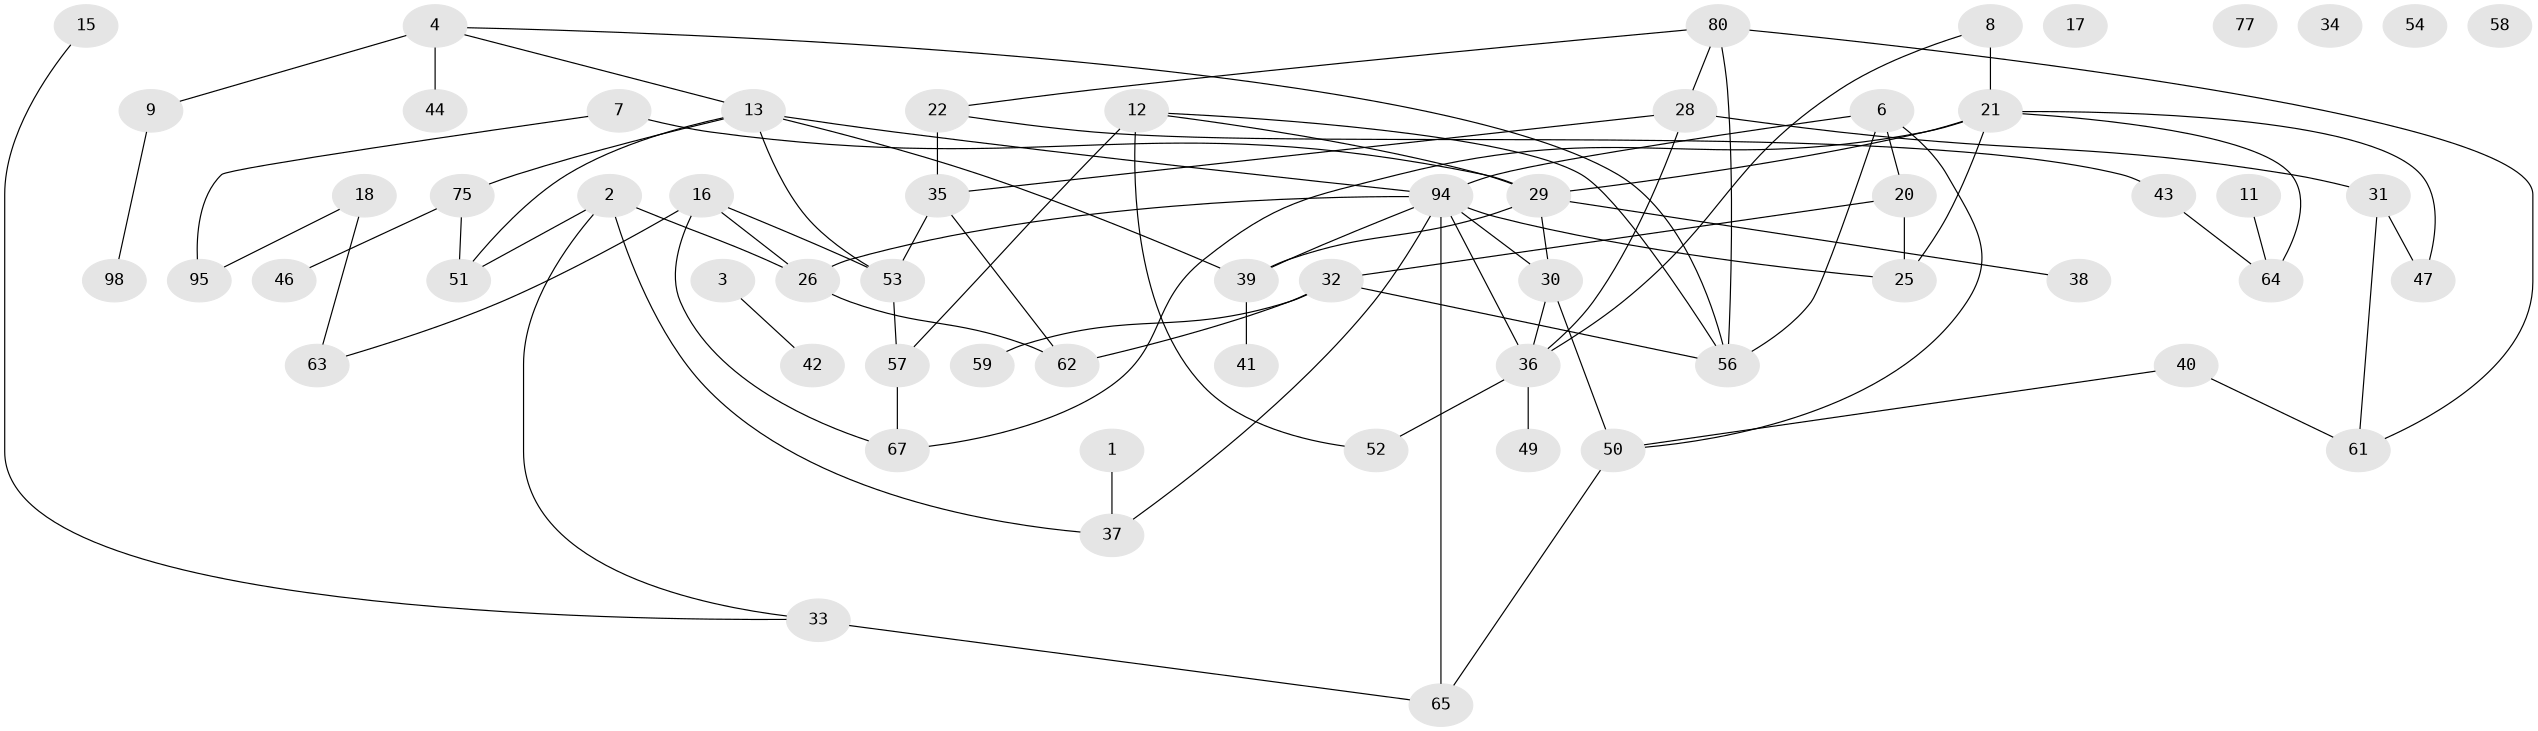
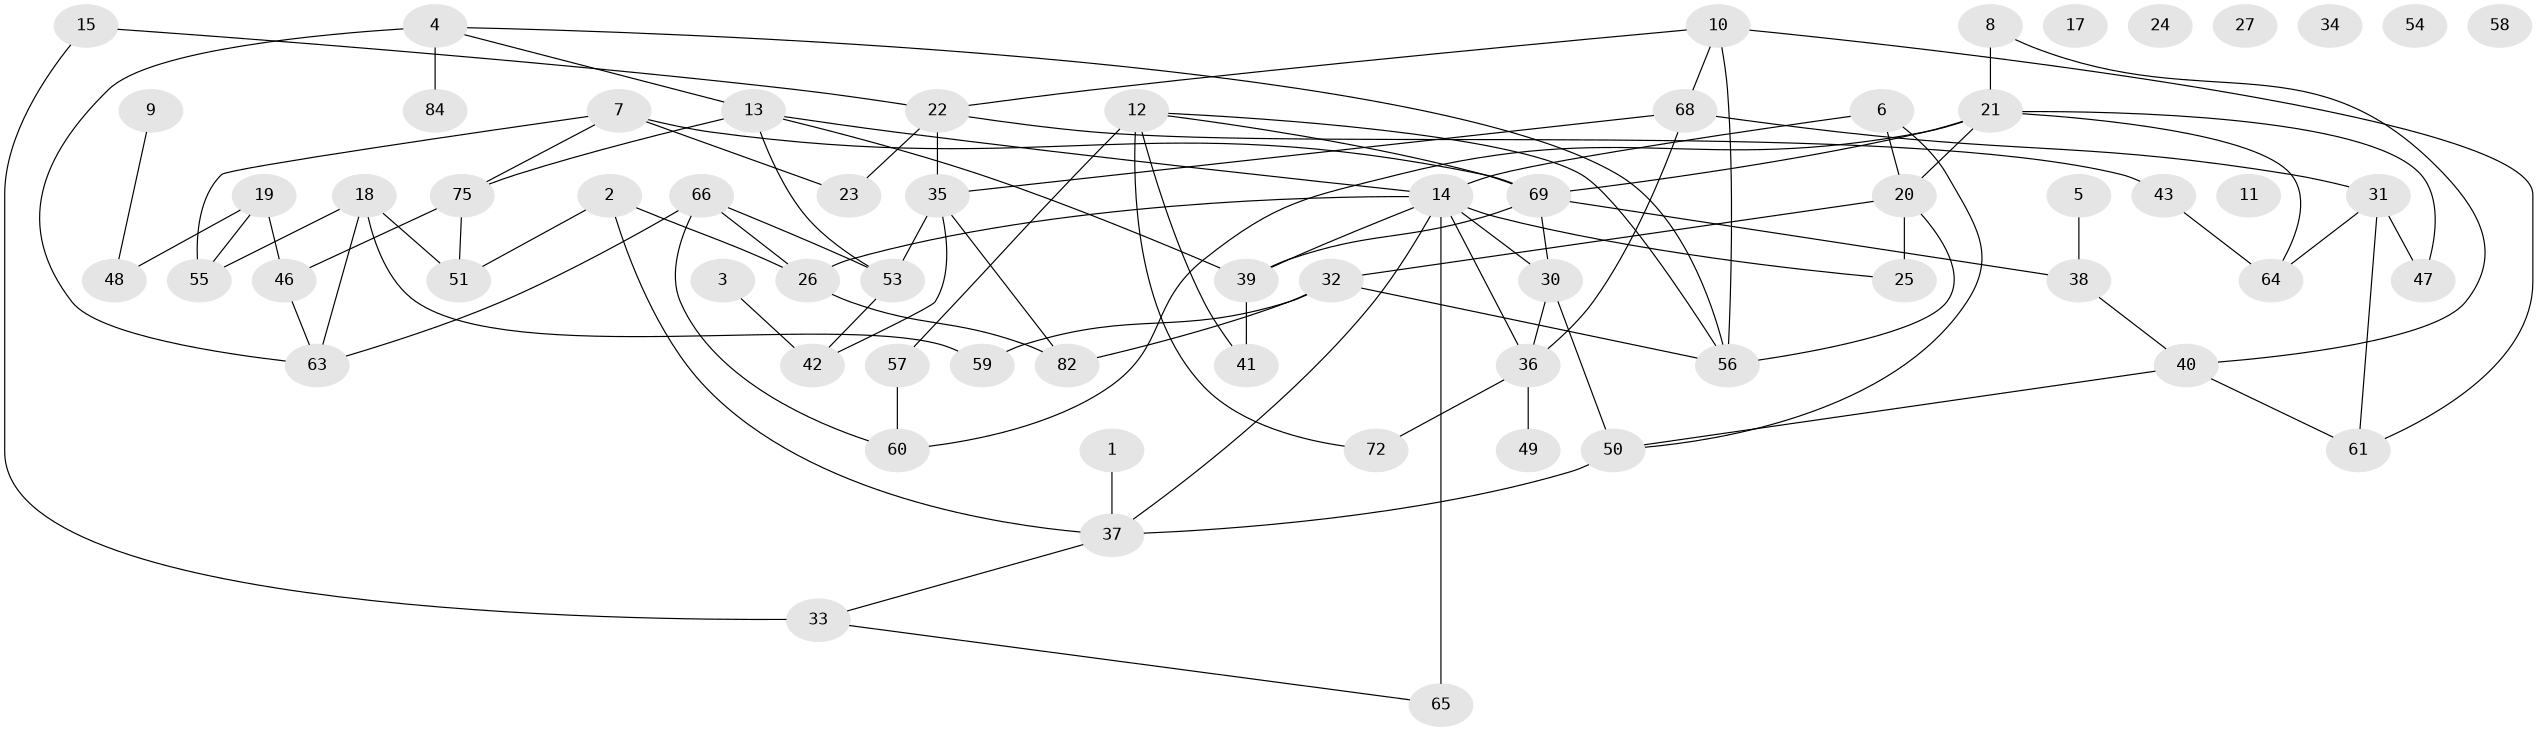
node "80": label "80" -> "10"
node "24": added
node "77": label "77" -> "27"
edge "15" -- "22": added
edge "4" -- "9": now "4" -- "63"
node "44": label "44" -> "84"
node "28": label "28" -> "68"
edge "7" -- "75": added
edge "13" -- "51": now "18" -- "51"
edge "8" -- "36": now "8" -- "40"
node "19": added
node "16": label "16" -> "66"
node "23": added
node "94": label "94" -> "14"
node "29": label "29" -> "69"
node "5": added
edge "21" -- "25": now "21" -- "20"
edge "12" -- "41": added
edge "11" -- "64": now "31" -- "64"
edge "6" -- "56": now "20" -- "56"
node "98": label "98" -> "48"
node "95": label "95" -> "55"
edge "35" -- "42": added
edge "46" -- "63": added
edge "53" -- "57": now "53" -- "42"
edge "38" -- "40": added
edge "18" -- "59": added
node "62": label "62" -> "82"
node "67": label "67" -> "60"
node "52": label "52" -> "72"
edge "2" -- "33": now "37" -- "33"
edge "50" -- "65": now "50" -- "37"
